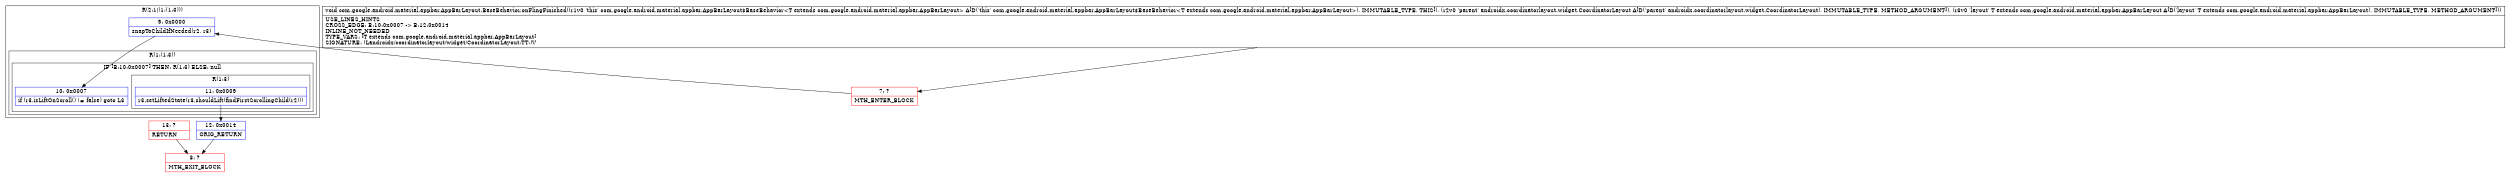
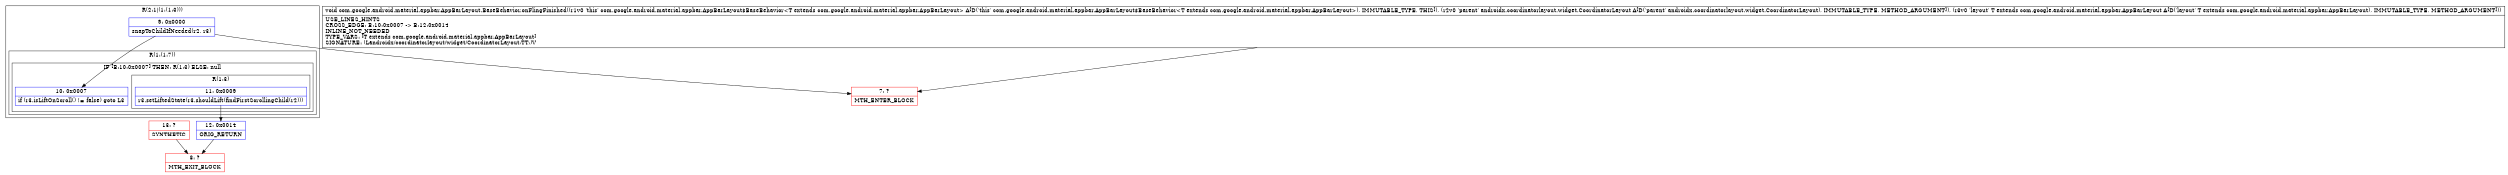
cluster "R(1:(1:3))": label "R(1:(1:3))" -> "R(1:(1:7))"
edge "7: ?" -> "9: 0x0000": reversed
node "13: ?": text "RETURN" -> "SYNTHETIC"
